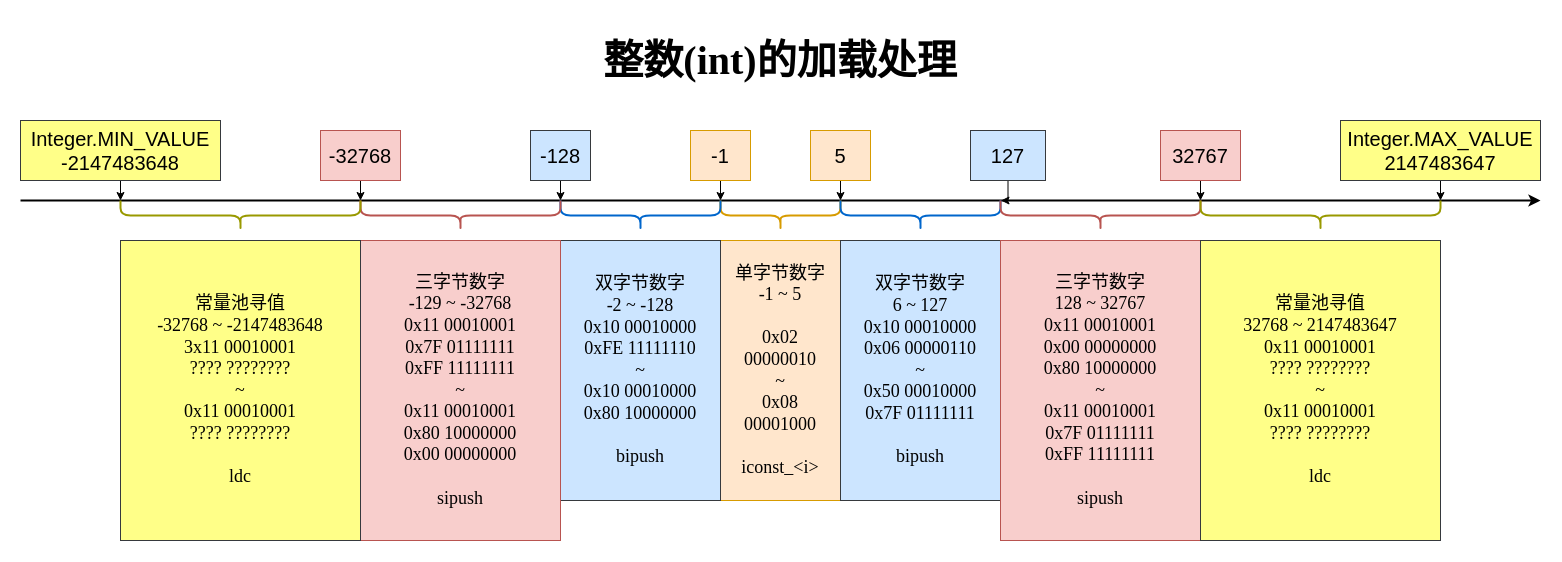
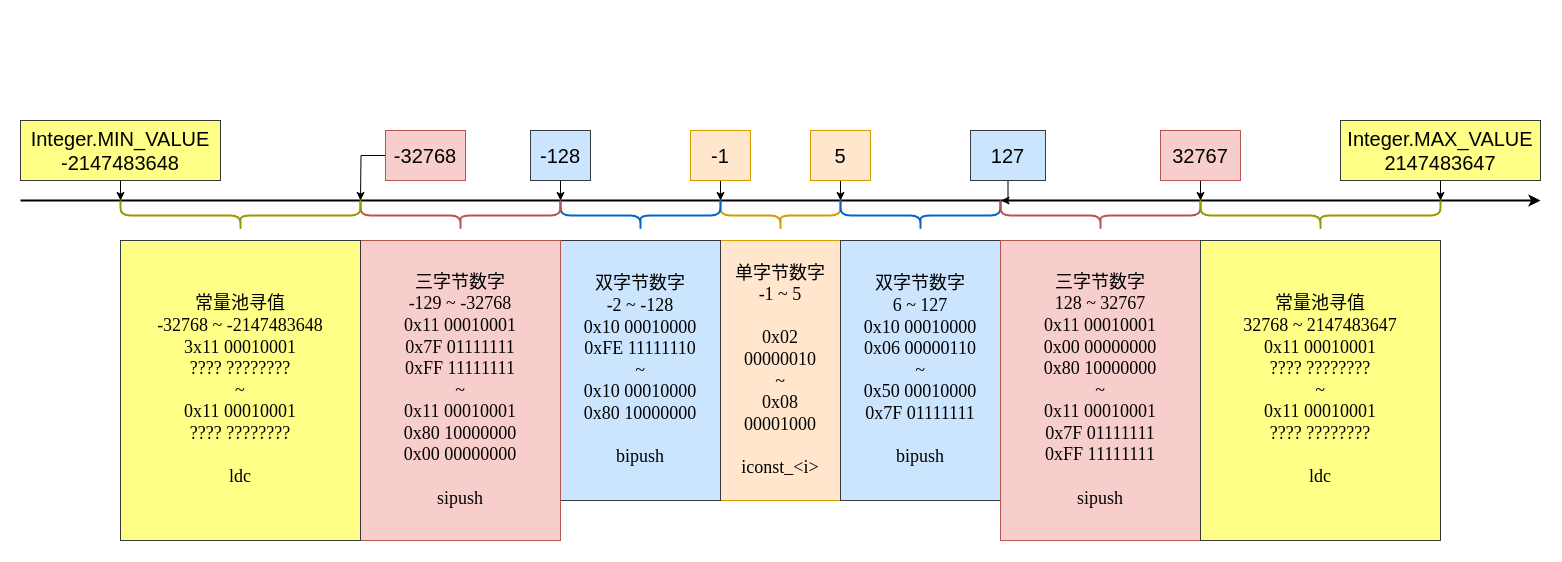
node "整数(int)的加载处理": removed
node "-32768": moved (361, 156) -> (426, 156)
